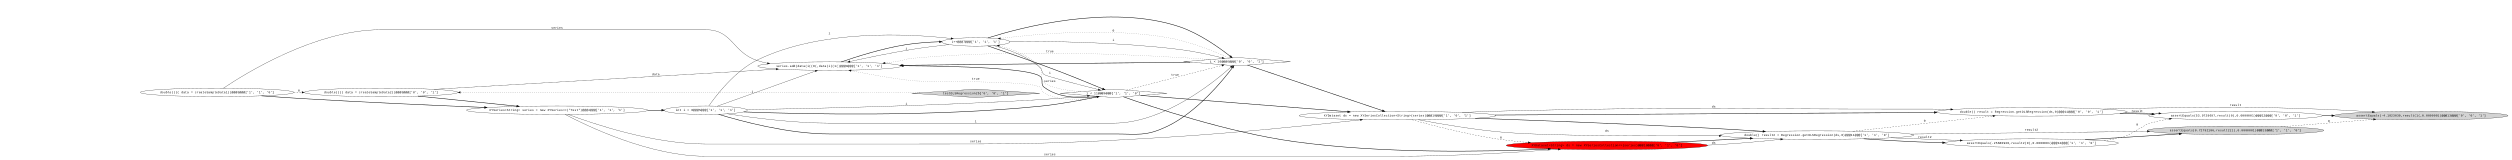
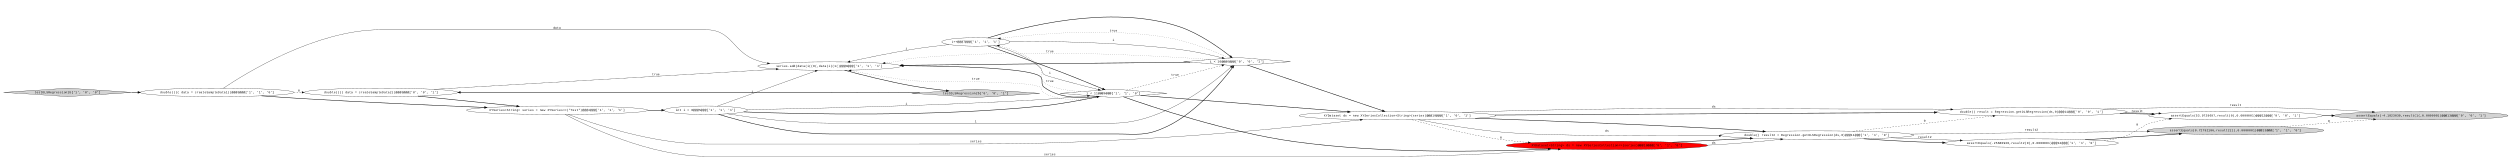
edge "double(((( data = createSampleData1()@@@3@@@['1', '1', '0']" -> "series.add(data(i((0(,data(i((1()@@@8@@@['1', '1', '1']": label "series" -> "data"
edge "i < 10@@@6@@@['0', '0', '1']" -> "i++@@@7@@@['1', '1', '1']": label "0" -> "true"
edge "int i = 0@@@5@@@['1', '1', '1']" -> "i++@@@7@@@['1', '1', '1']": removed, label "i"
edge "series.add(data(i((0(,data(i((1()@@@8@@@['1', '1', '1']" -> "i++@@@7@@@['1', '1', '1']": now "series.add(data(i((0(,data(i((1()@@@8@@@['1', '1', '1']" -> "testOLSRegression2b['0', '0', '1']"
edge "double(((( data = createSampleData2()@@@3@@@['0', '0', '1']" -> "series.add(data(i((0(,data(i((1()@@@8@@@['1', '1', '1']": label "data" -> "true"
edge "i < 11@@@6@@@['1', '1', '0']" -> "i++@@@7@@@['1', '1', '1']": label "series" -> "true"
node "testOLSRegression1b['1', '0', '0']": added
edge "testOLSRegression2b['0', '0', '1']" -> "double(((( data = createSampleData2()@@@3@@@['0', '0', '1']": style dotted -> bold
